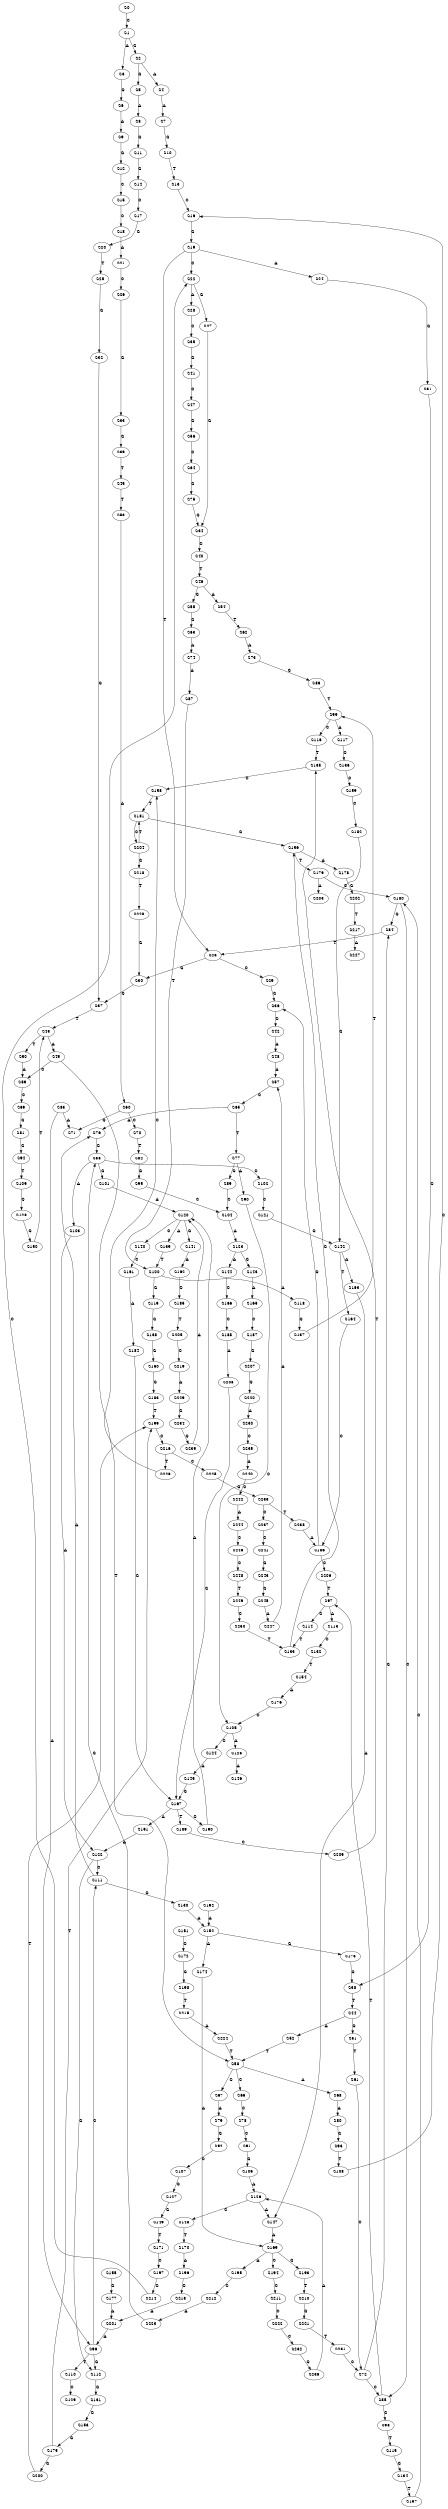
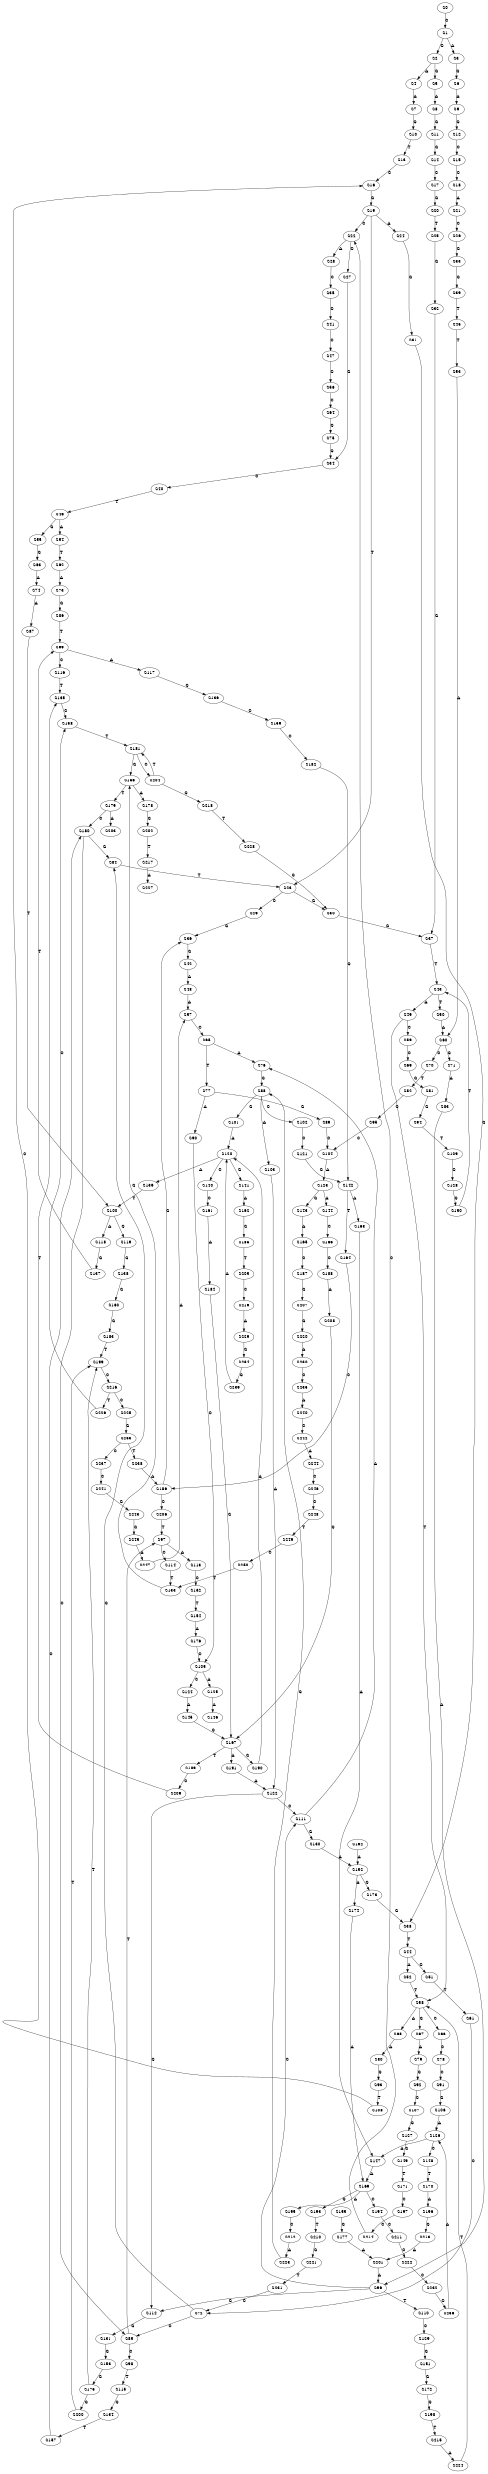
edge "S50" -> "S59": now "S50" -> "S60"
edge "S83" -> "S71": reversed
edge "S197" -> "S214": label "G" -> "C"
edge "S129" -> "S151": added, label "G"
